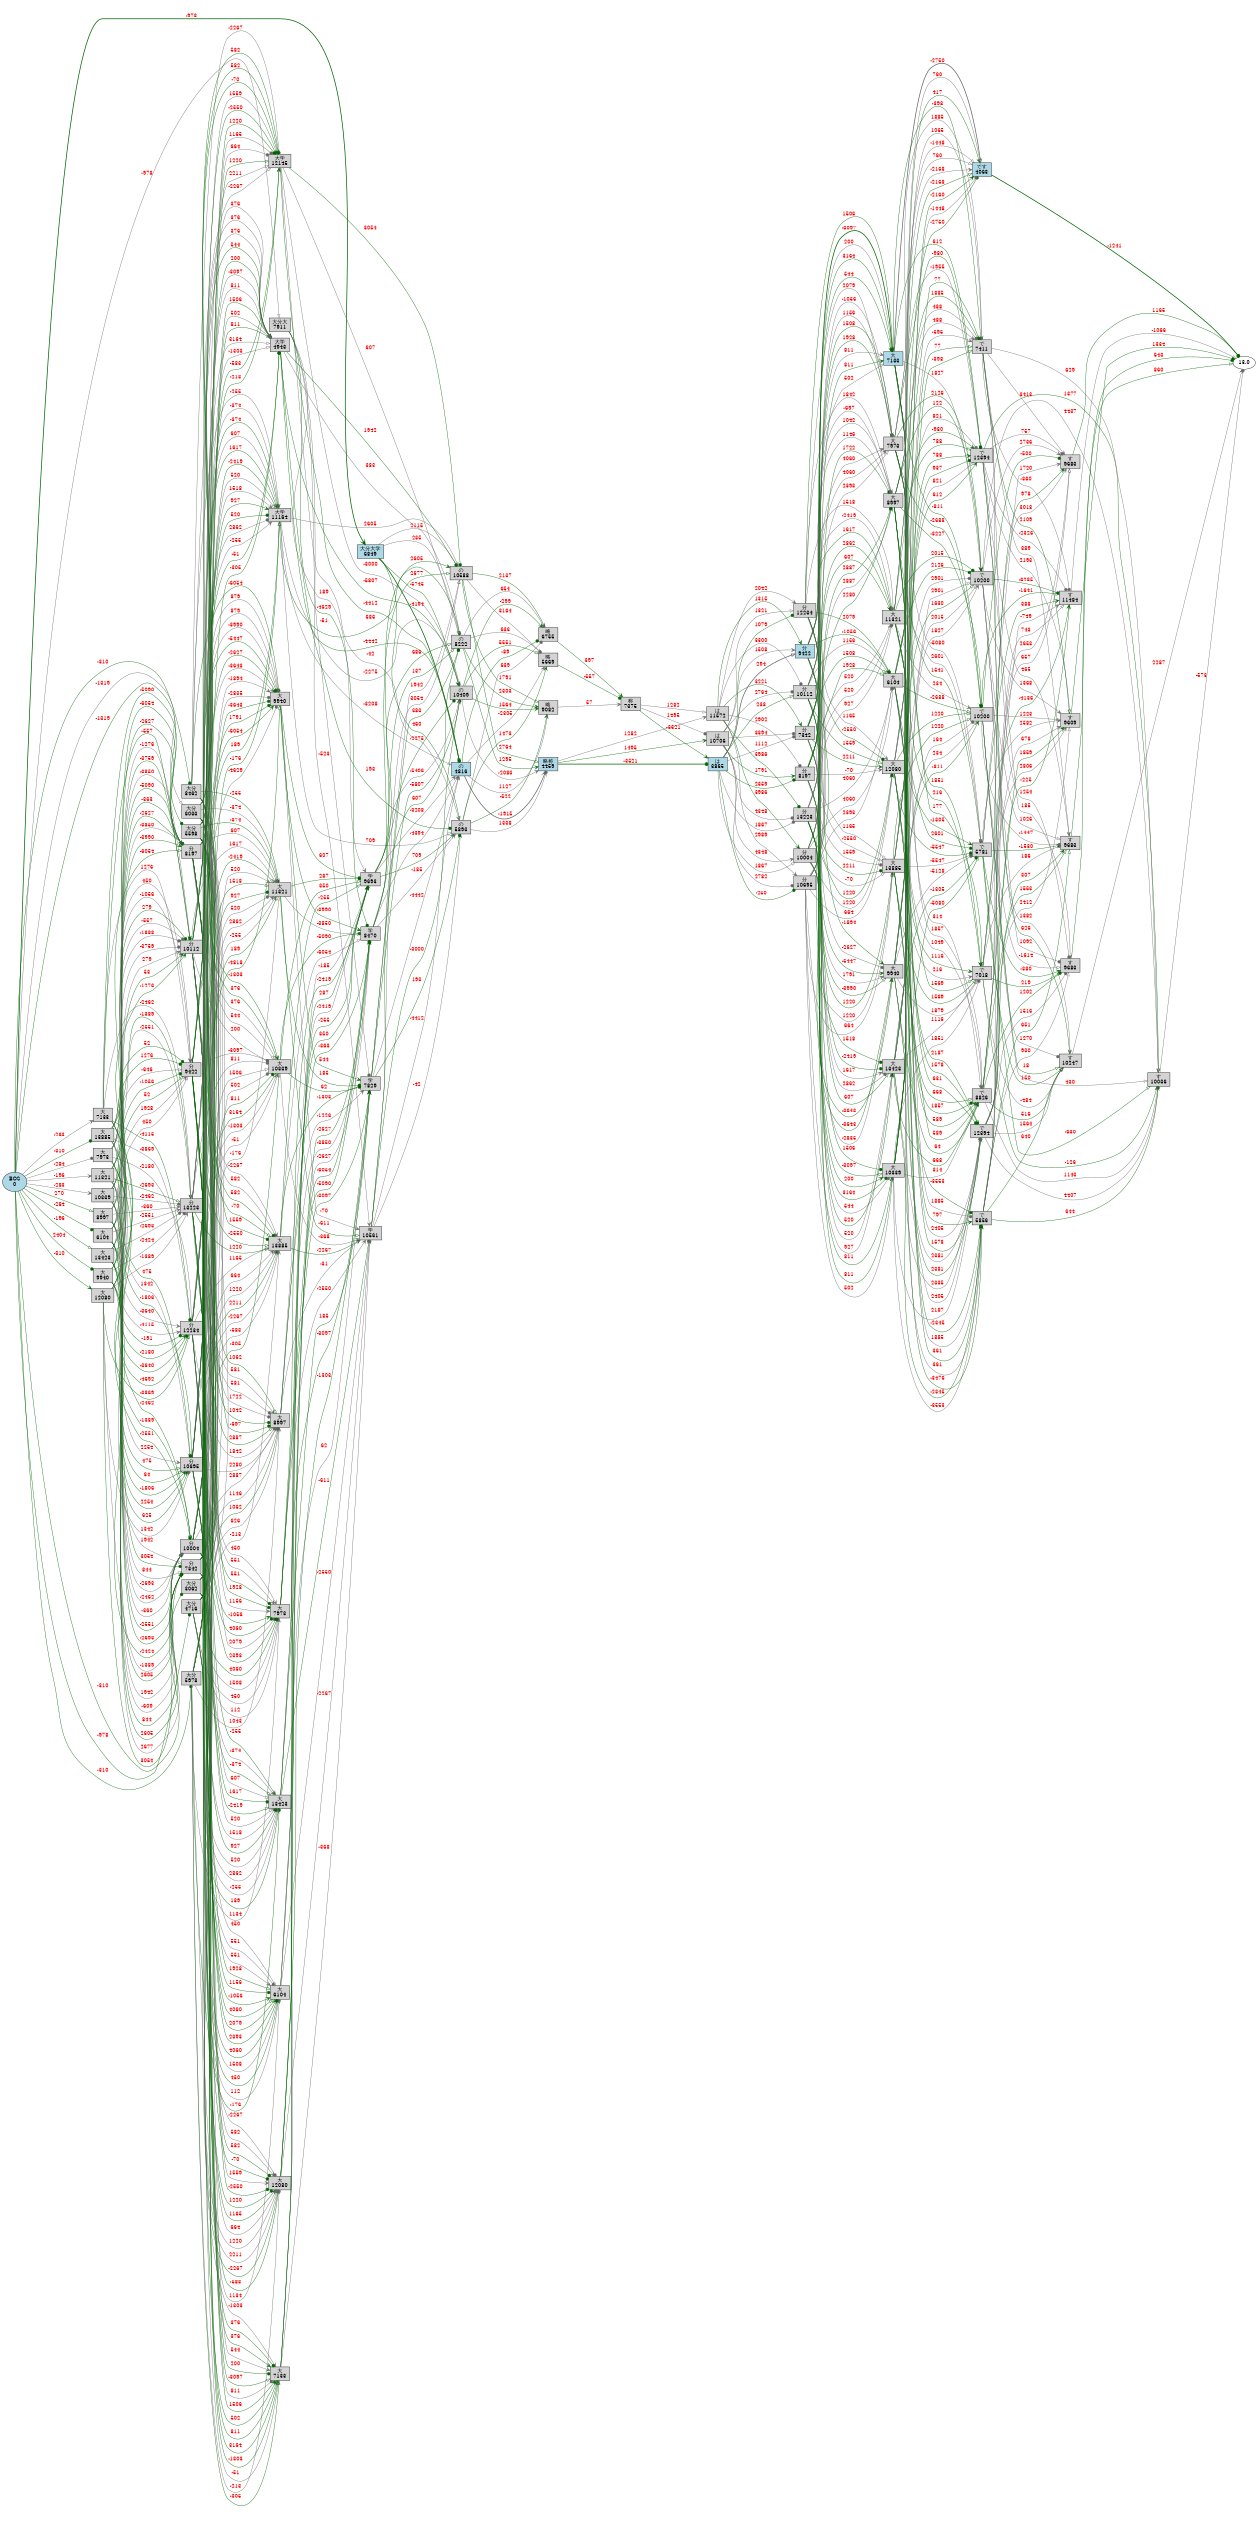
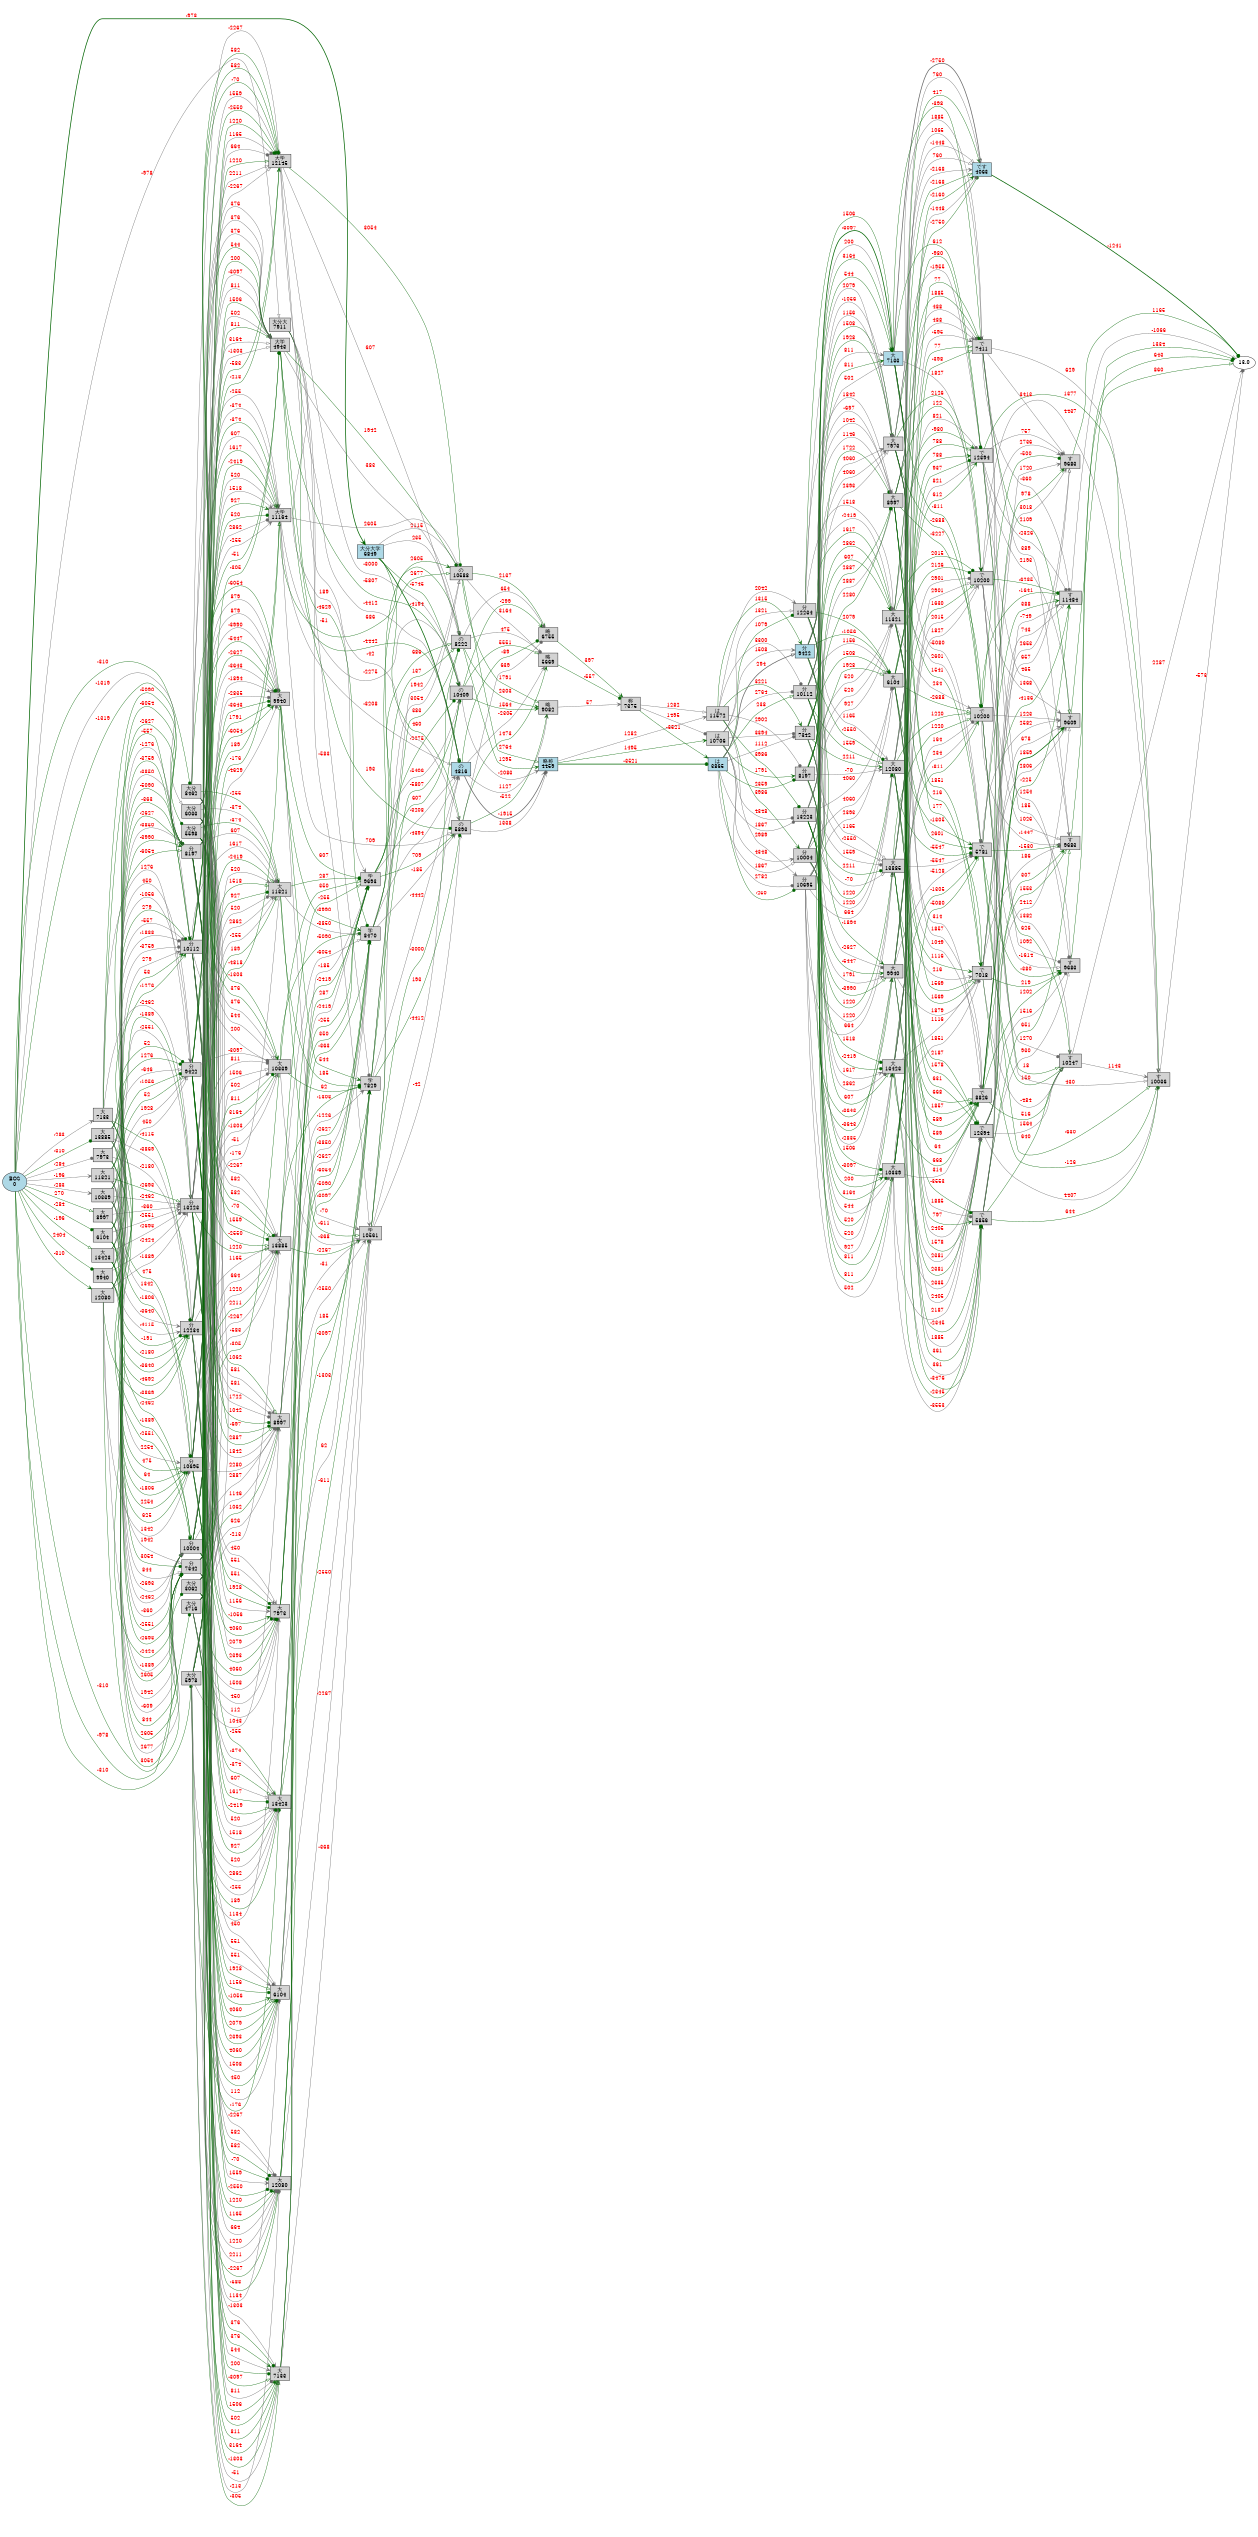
edge "大学 12145" -> "の 4816": color darkgreen -> gray40
edge "の 8222" -> "略 5669": label "636" -> "475"
edge "大分大 7911" -> "学 10561": label "-523" -> "-583"
edge "で 8826" -> "す 9609": style solid -> bold
edge "で 8826" -> "す 10036": now "す 10247" -> "す 10036"
